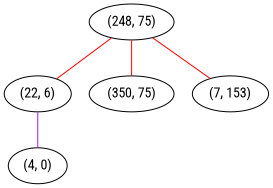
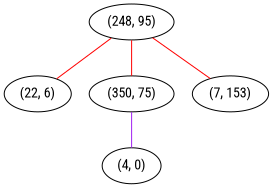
node "(248, 75)": label "(248, 75)" -> "(248, 95)"
edge "(22, 6)" -- "(4, 0)": now "(350, 75)" -- "(4, 0)"
